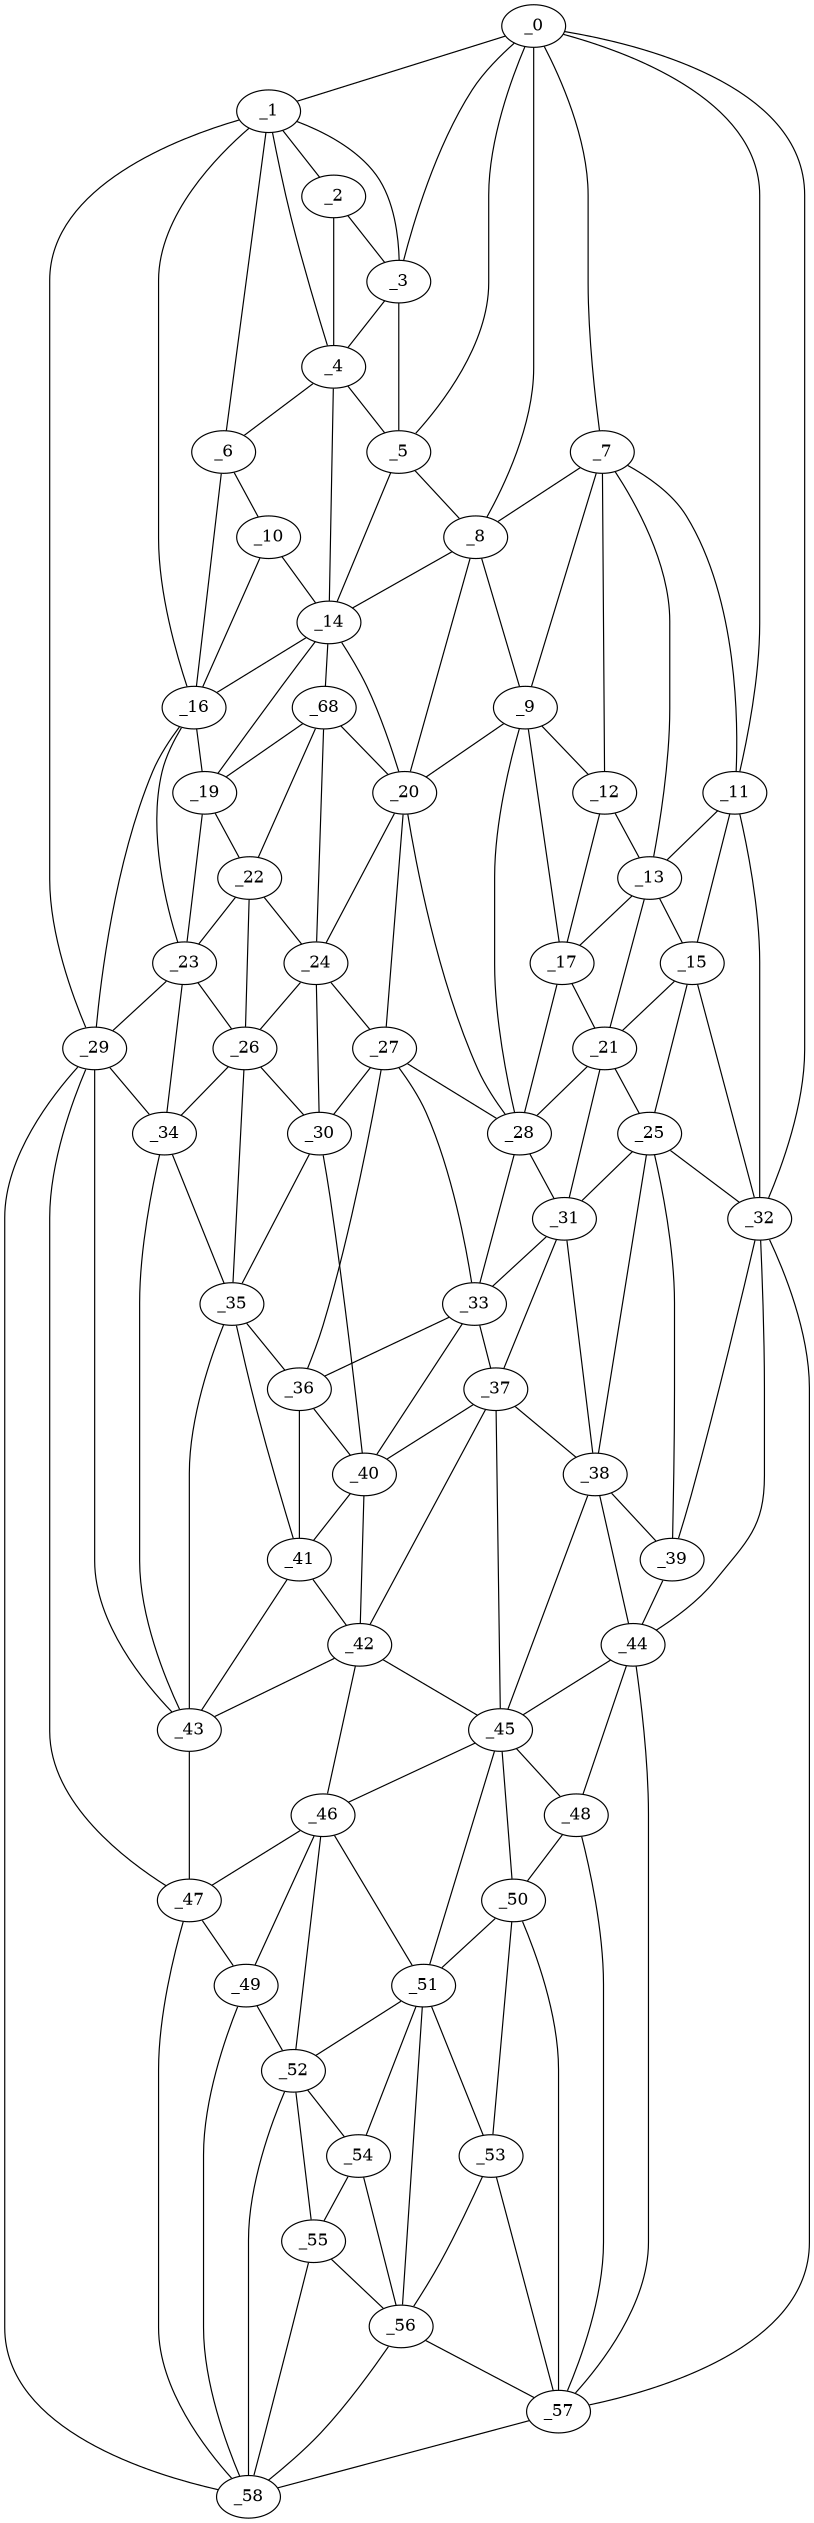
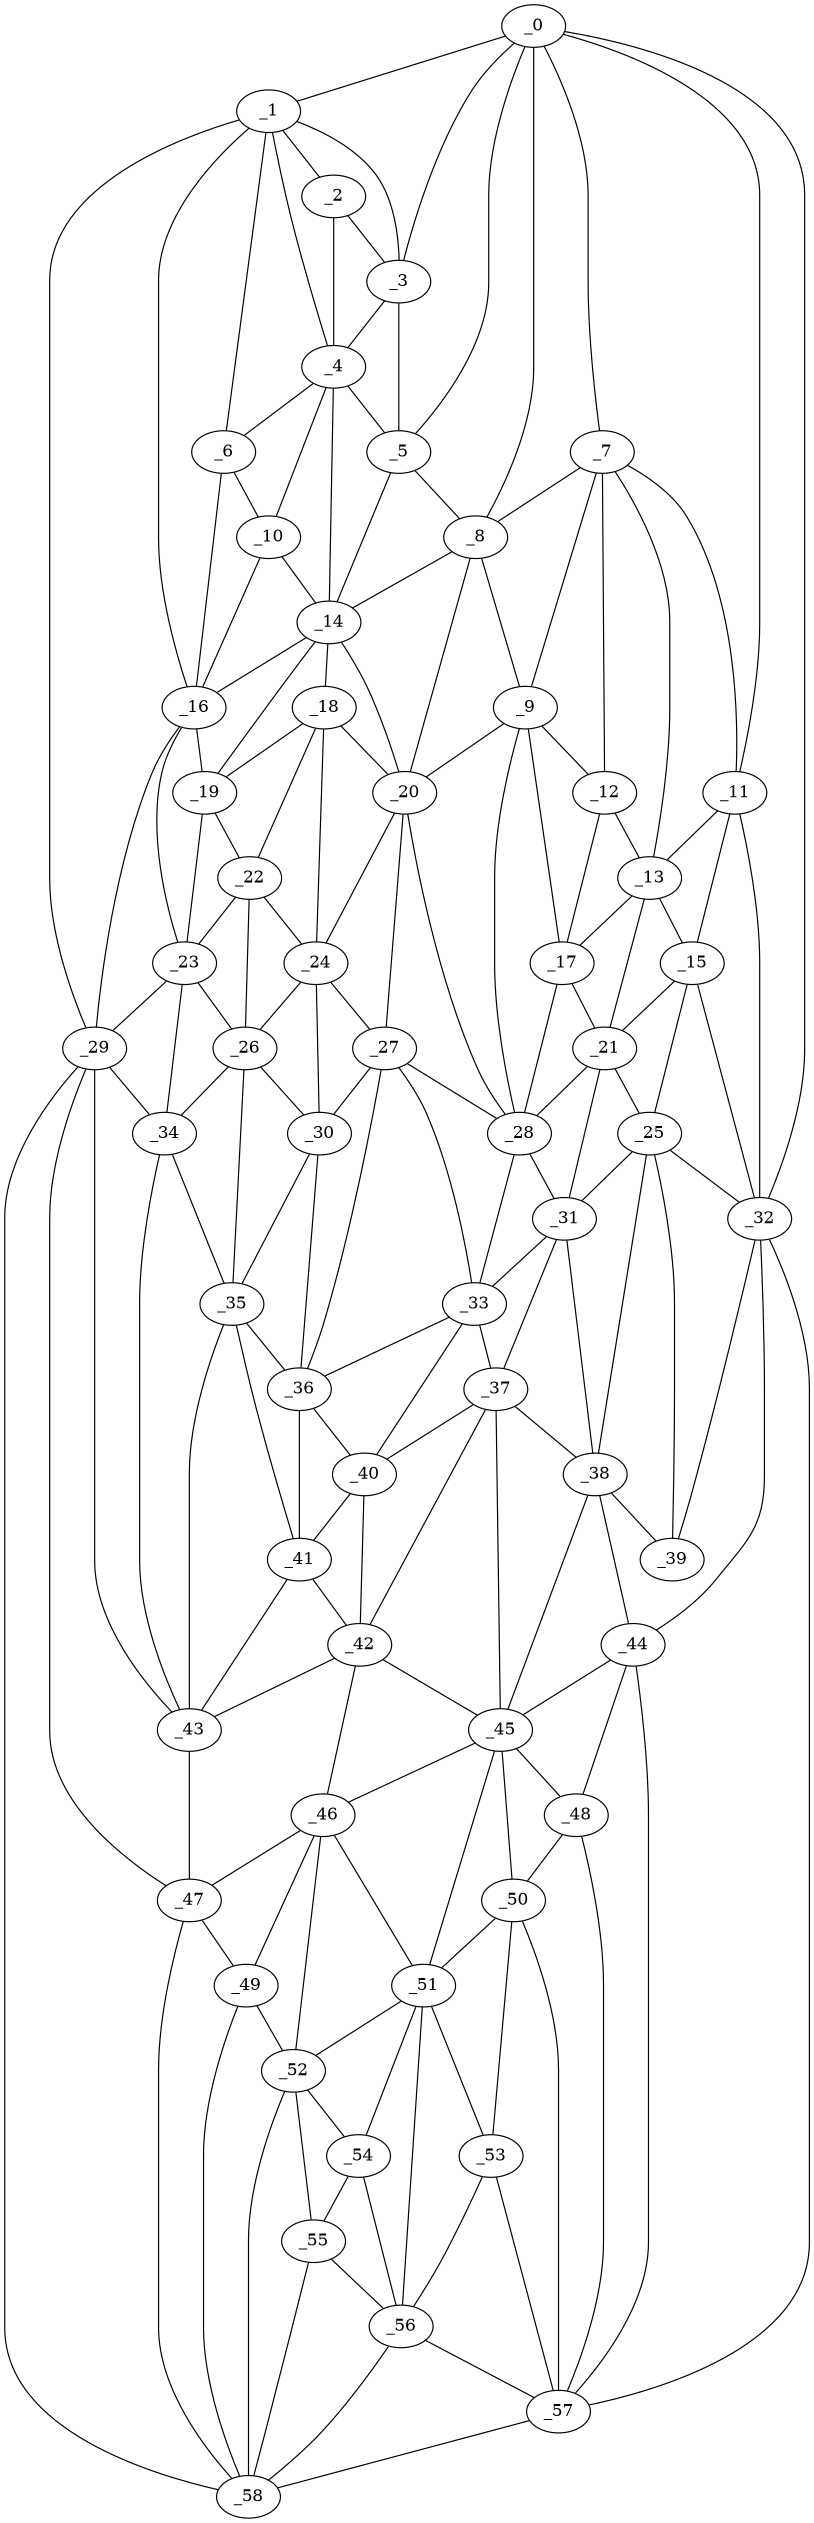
edge "_4" -- "_10": added
node "_68": label "_68" -> "_18"
edge "_30" -- "_40": now "_30" -- "_36"
edge "_39" -- "_44": removed
